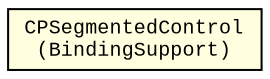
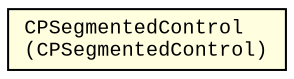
node "CPSegmentedControl (BindingSupport)": label "CPSegmentedControl (BindingSupport)" -> "CPSegmentedControl (CPSegmentedControl)"
